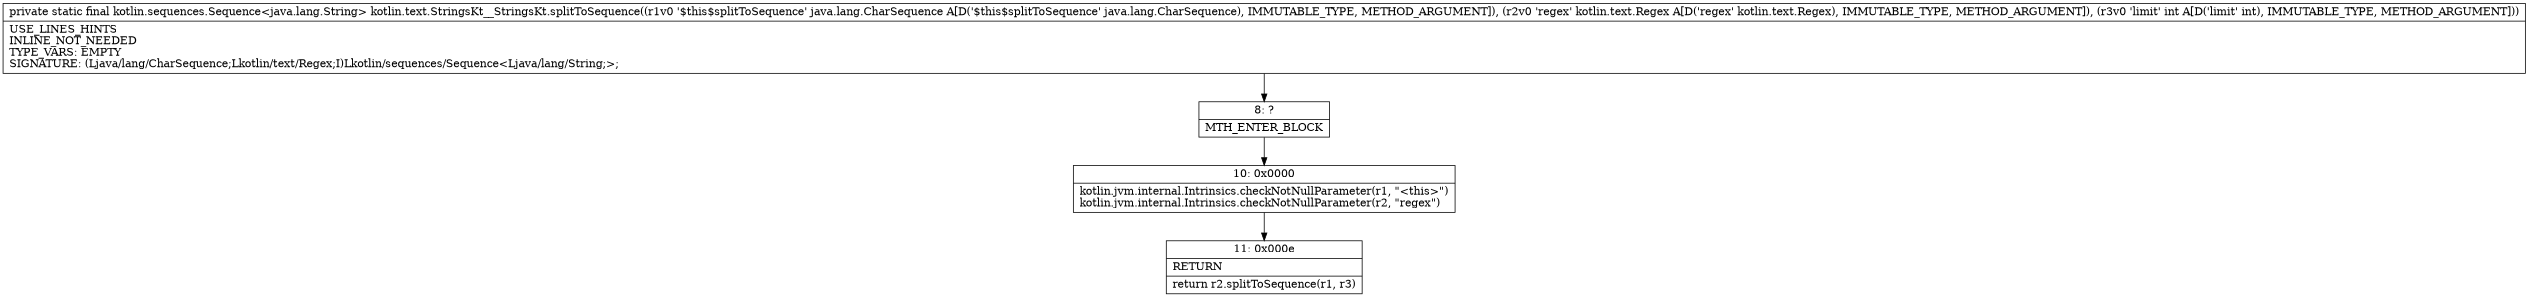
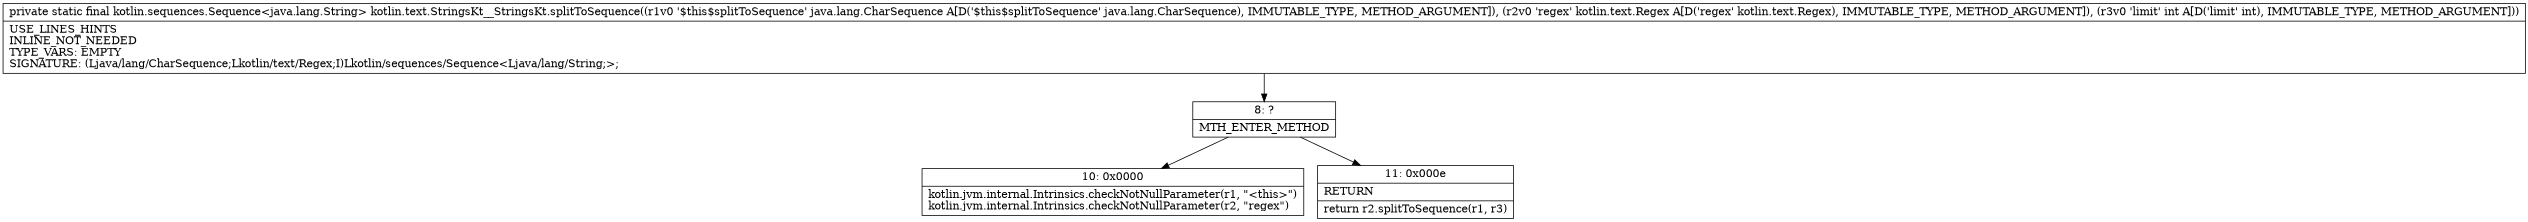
node "8: ?": text "MTH_ENTER_BLOCK" -> "MTH_ENTER_METHOD"
edge "10: 0x0000" -> "11: 0x000e": now "8: ?" -> "11: 0x000e"
